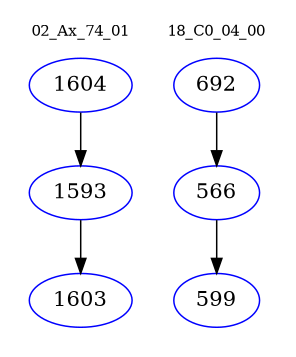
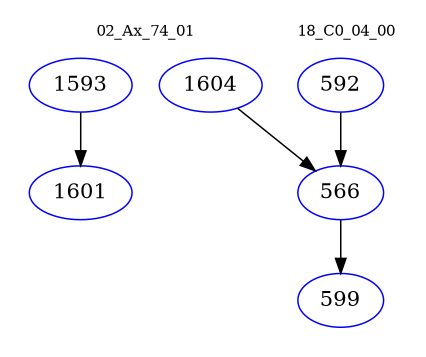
node "692": label "692" -> "592"
edge "1604" -> "1593": now "1604" -> "566"
node "1603": label "1603" -> "1601"
